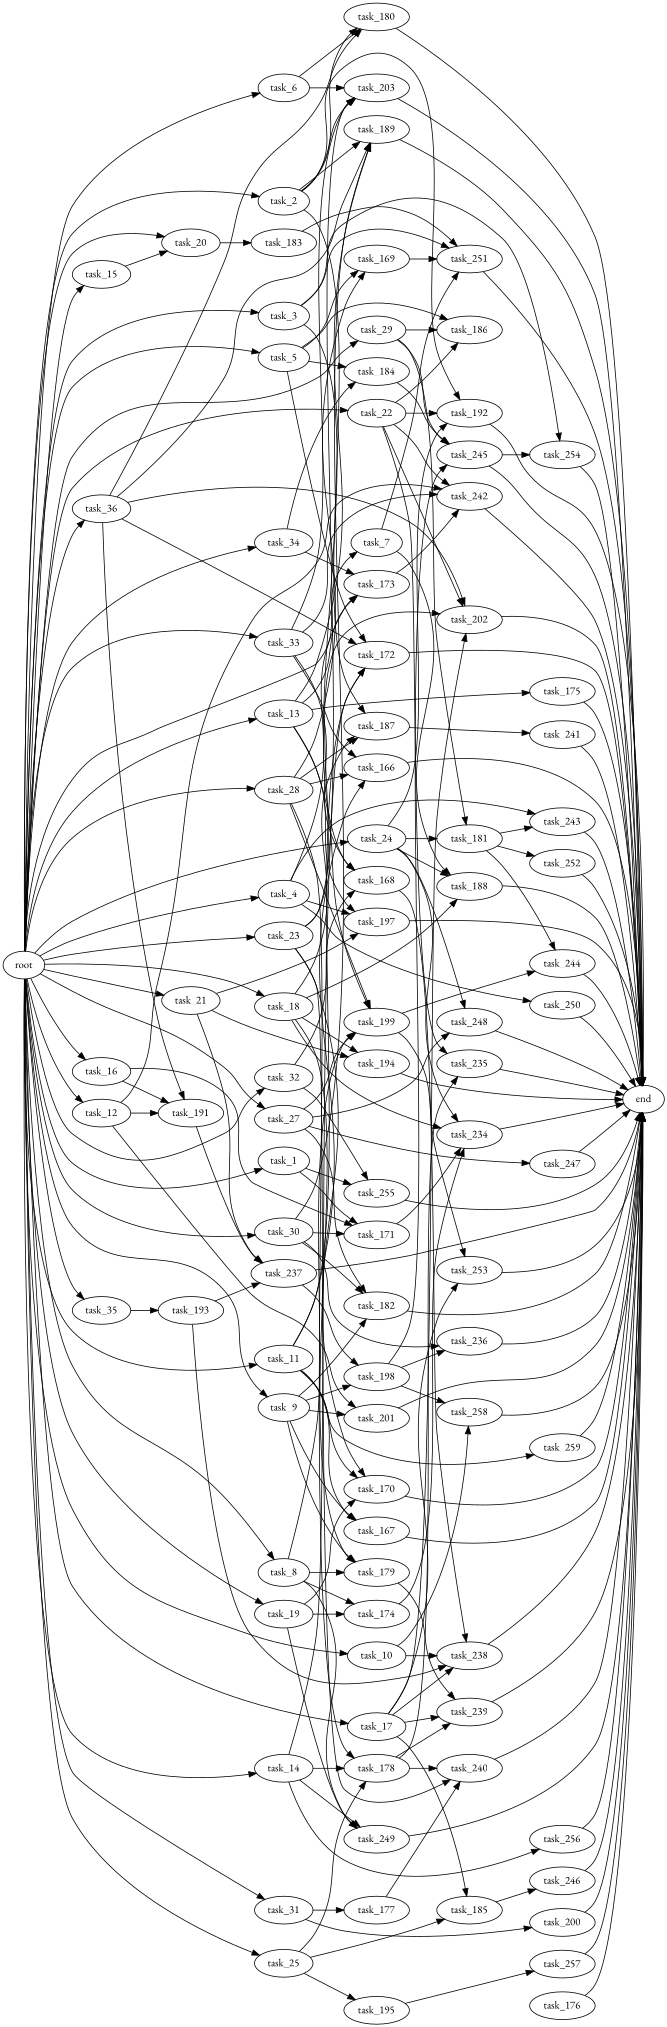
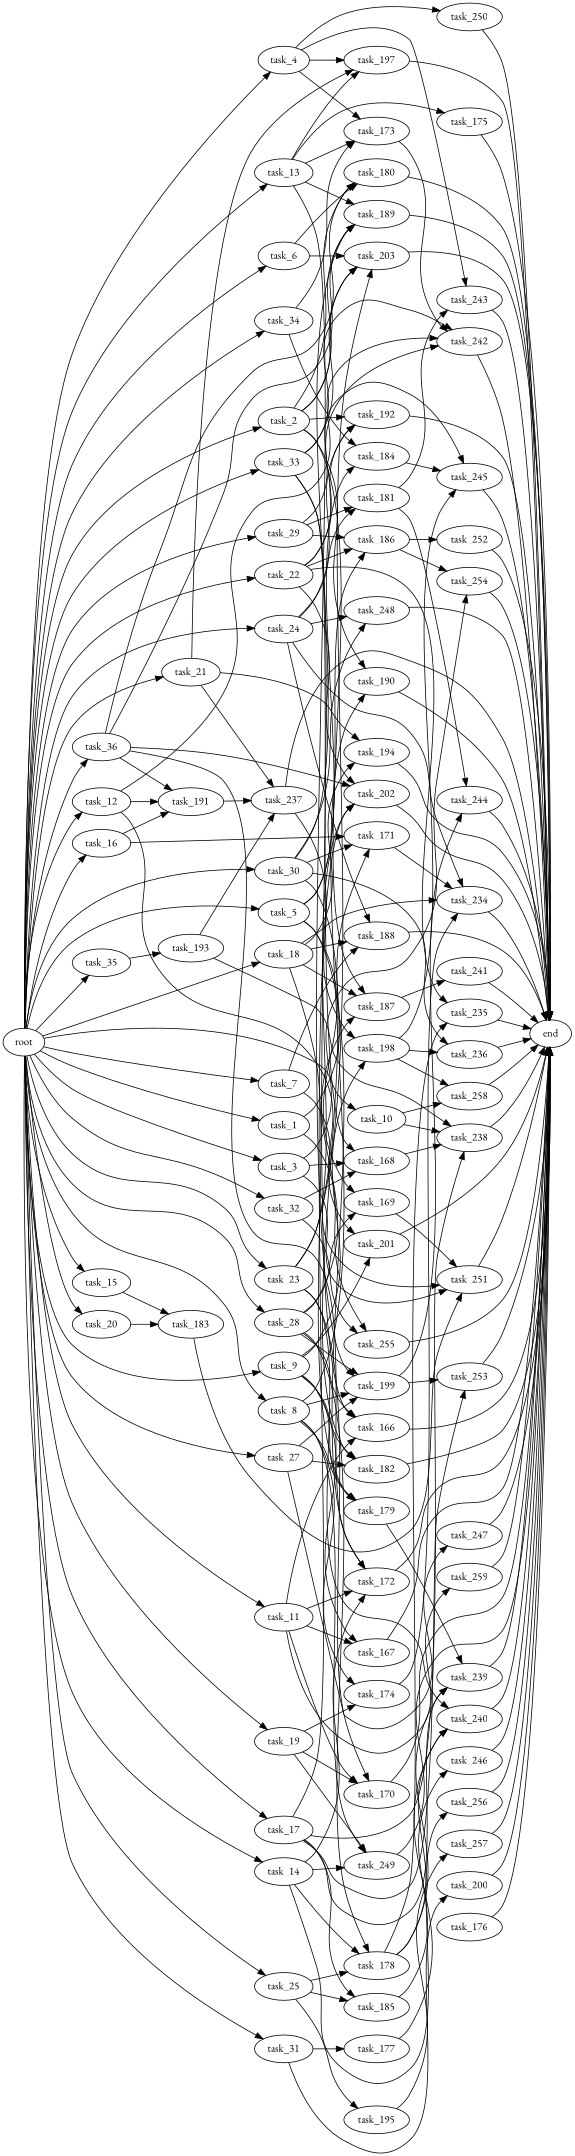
edge "task_15" -> "task_20": now "task_15" -> "task_183"
edge "task_245" -> "task_254": now "task_186" -> "task_254"
node "task_190": added
edge "task_181" -> "task_252": now "task_186" -> "task_252"
edge "task_27" -> "task_248": now "task_30" -> "task_248"
